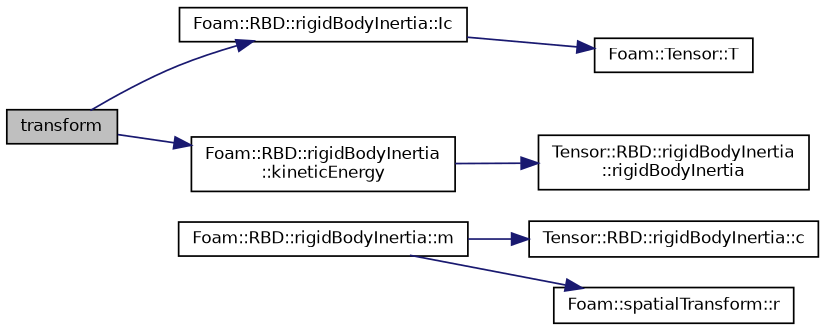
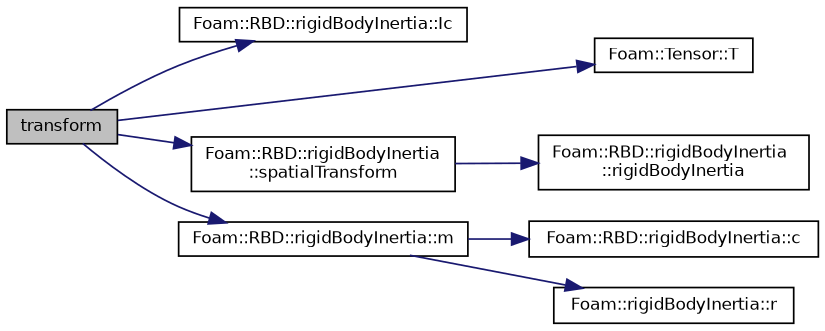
edge "Foam::RBD::rigidBodyInertia::Ic" -> "Foam::Tensor::T": now "transform" -> "Foam::Tensor::T"
node "Tensor::RBD::rigidBodyInertia ::rigidBodyInertia": label "Tensor::RBD::rigidBodyInertia ::rigidBodyInertia" -> "Foam::RBD::rigidBodyInertia ::rigidBodyInertia"
node "Foam::RBD::rigidBodyInertia ::kineticEnergy": label "Foam::RBD::rigidBodyInertia ::kineticEnergy" -> "Foam::RBD::rigidBodyInertia ::spatialTransform"
edge "transform" -> "Foam::RBD::rigidBodyInertia::m": added
node "Tensor::RBD::rigidBodyInertia::c": label "Tensor::RBD::rigidBodyInertia::c" -> "Foam::RBD::rigidBodyInertia::c"
node "Foam::spatialTransform::r": label "Foam::spatialTransform::r" -> "Foam::rigidBodyInertia::r"
